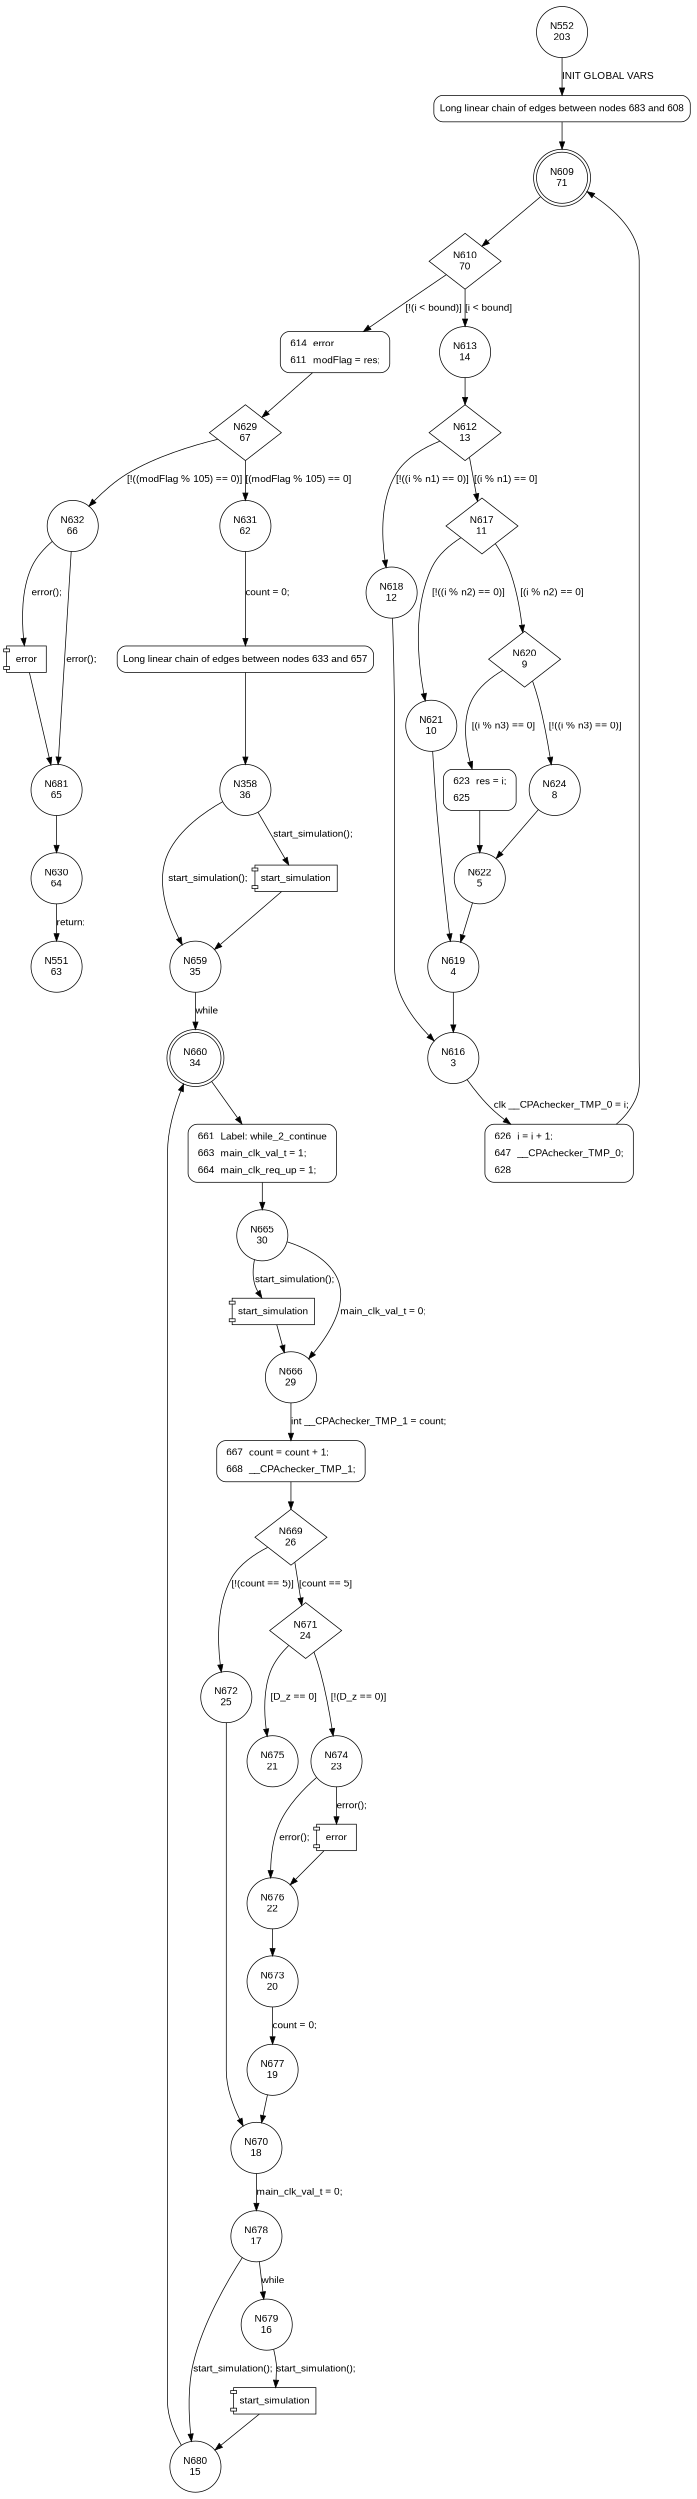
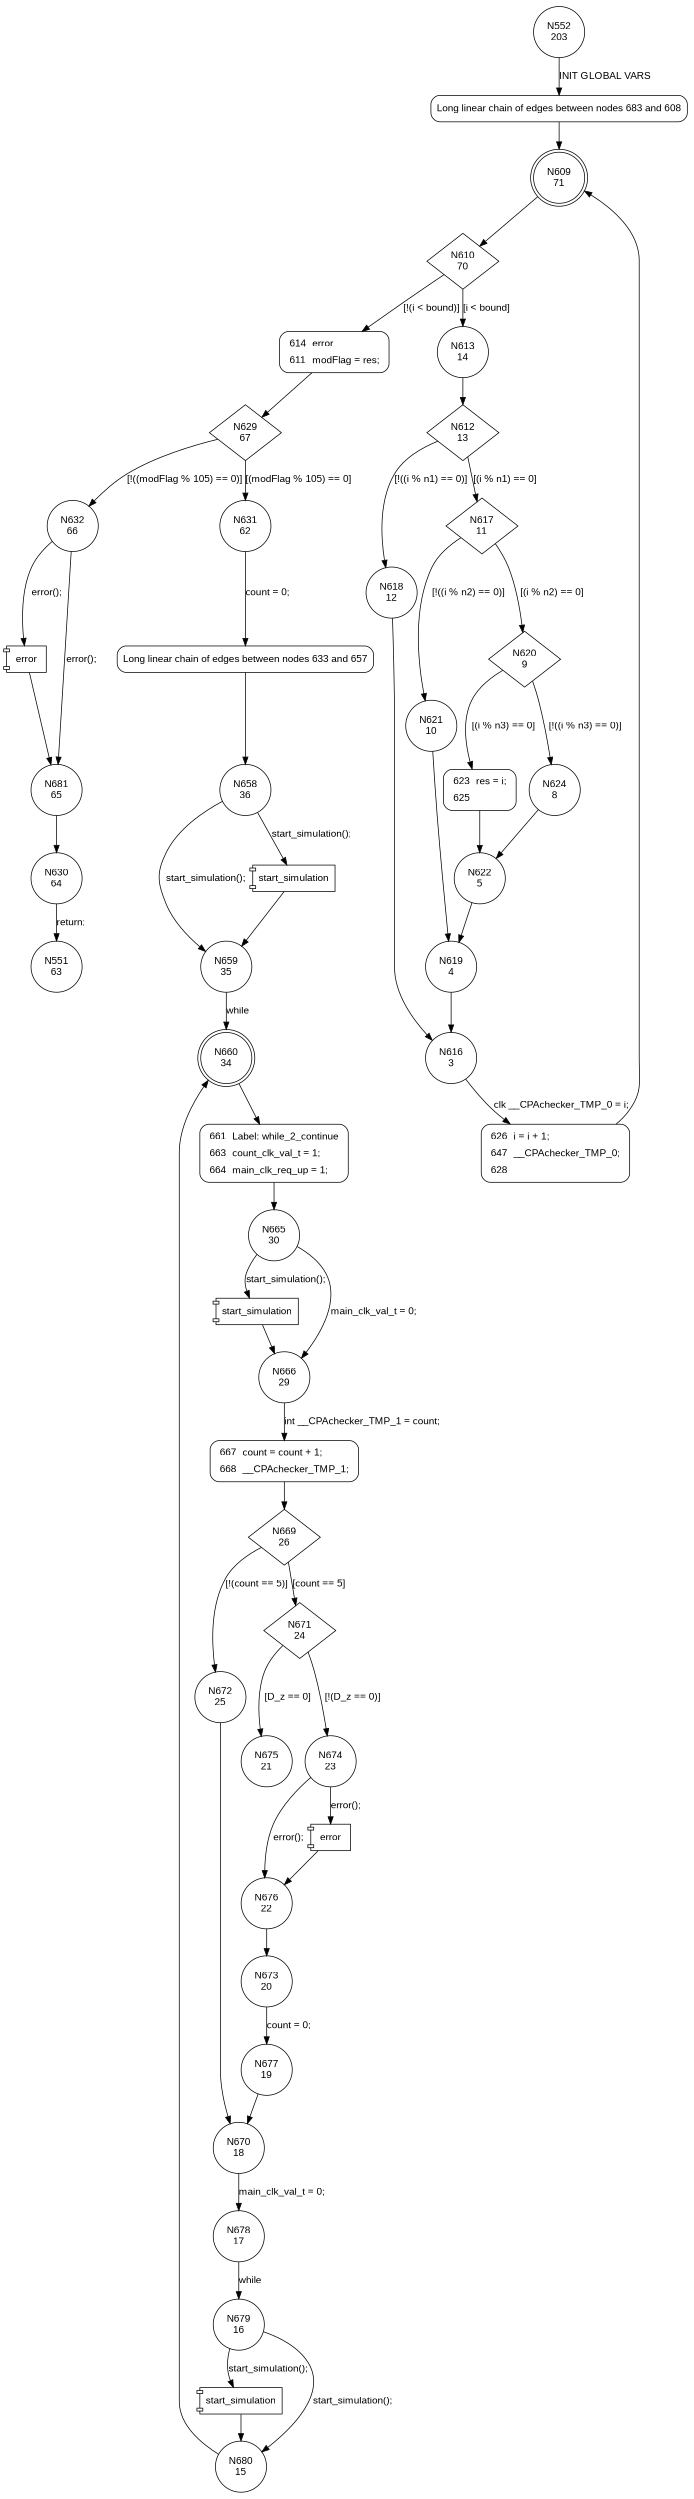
node "N358 36": label "N358 36" -> "N658 36"
node "661": text "main_clk_val_t = 1;" -> "count_clk_val_t = 1;"
edge "N678 17" -> "N680 15": now "N679 16" -> "N680 15"
